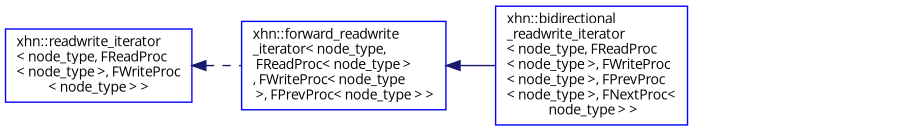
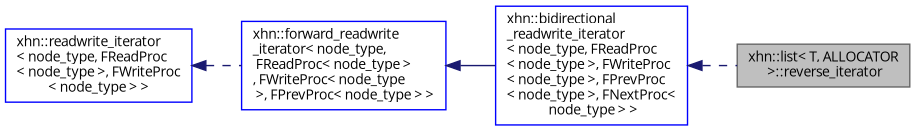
node "xhn::list< T, ALLOCATOR >::reverse_iterator": added
